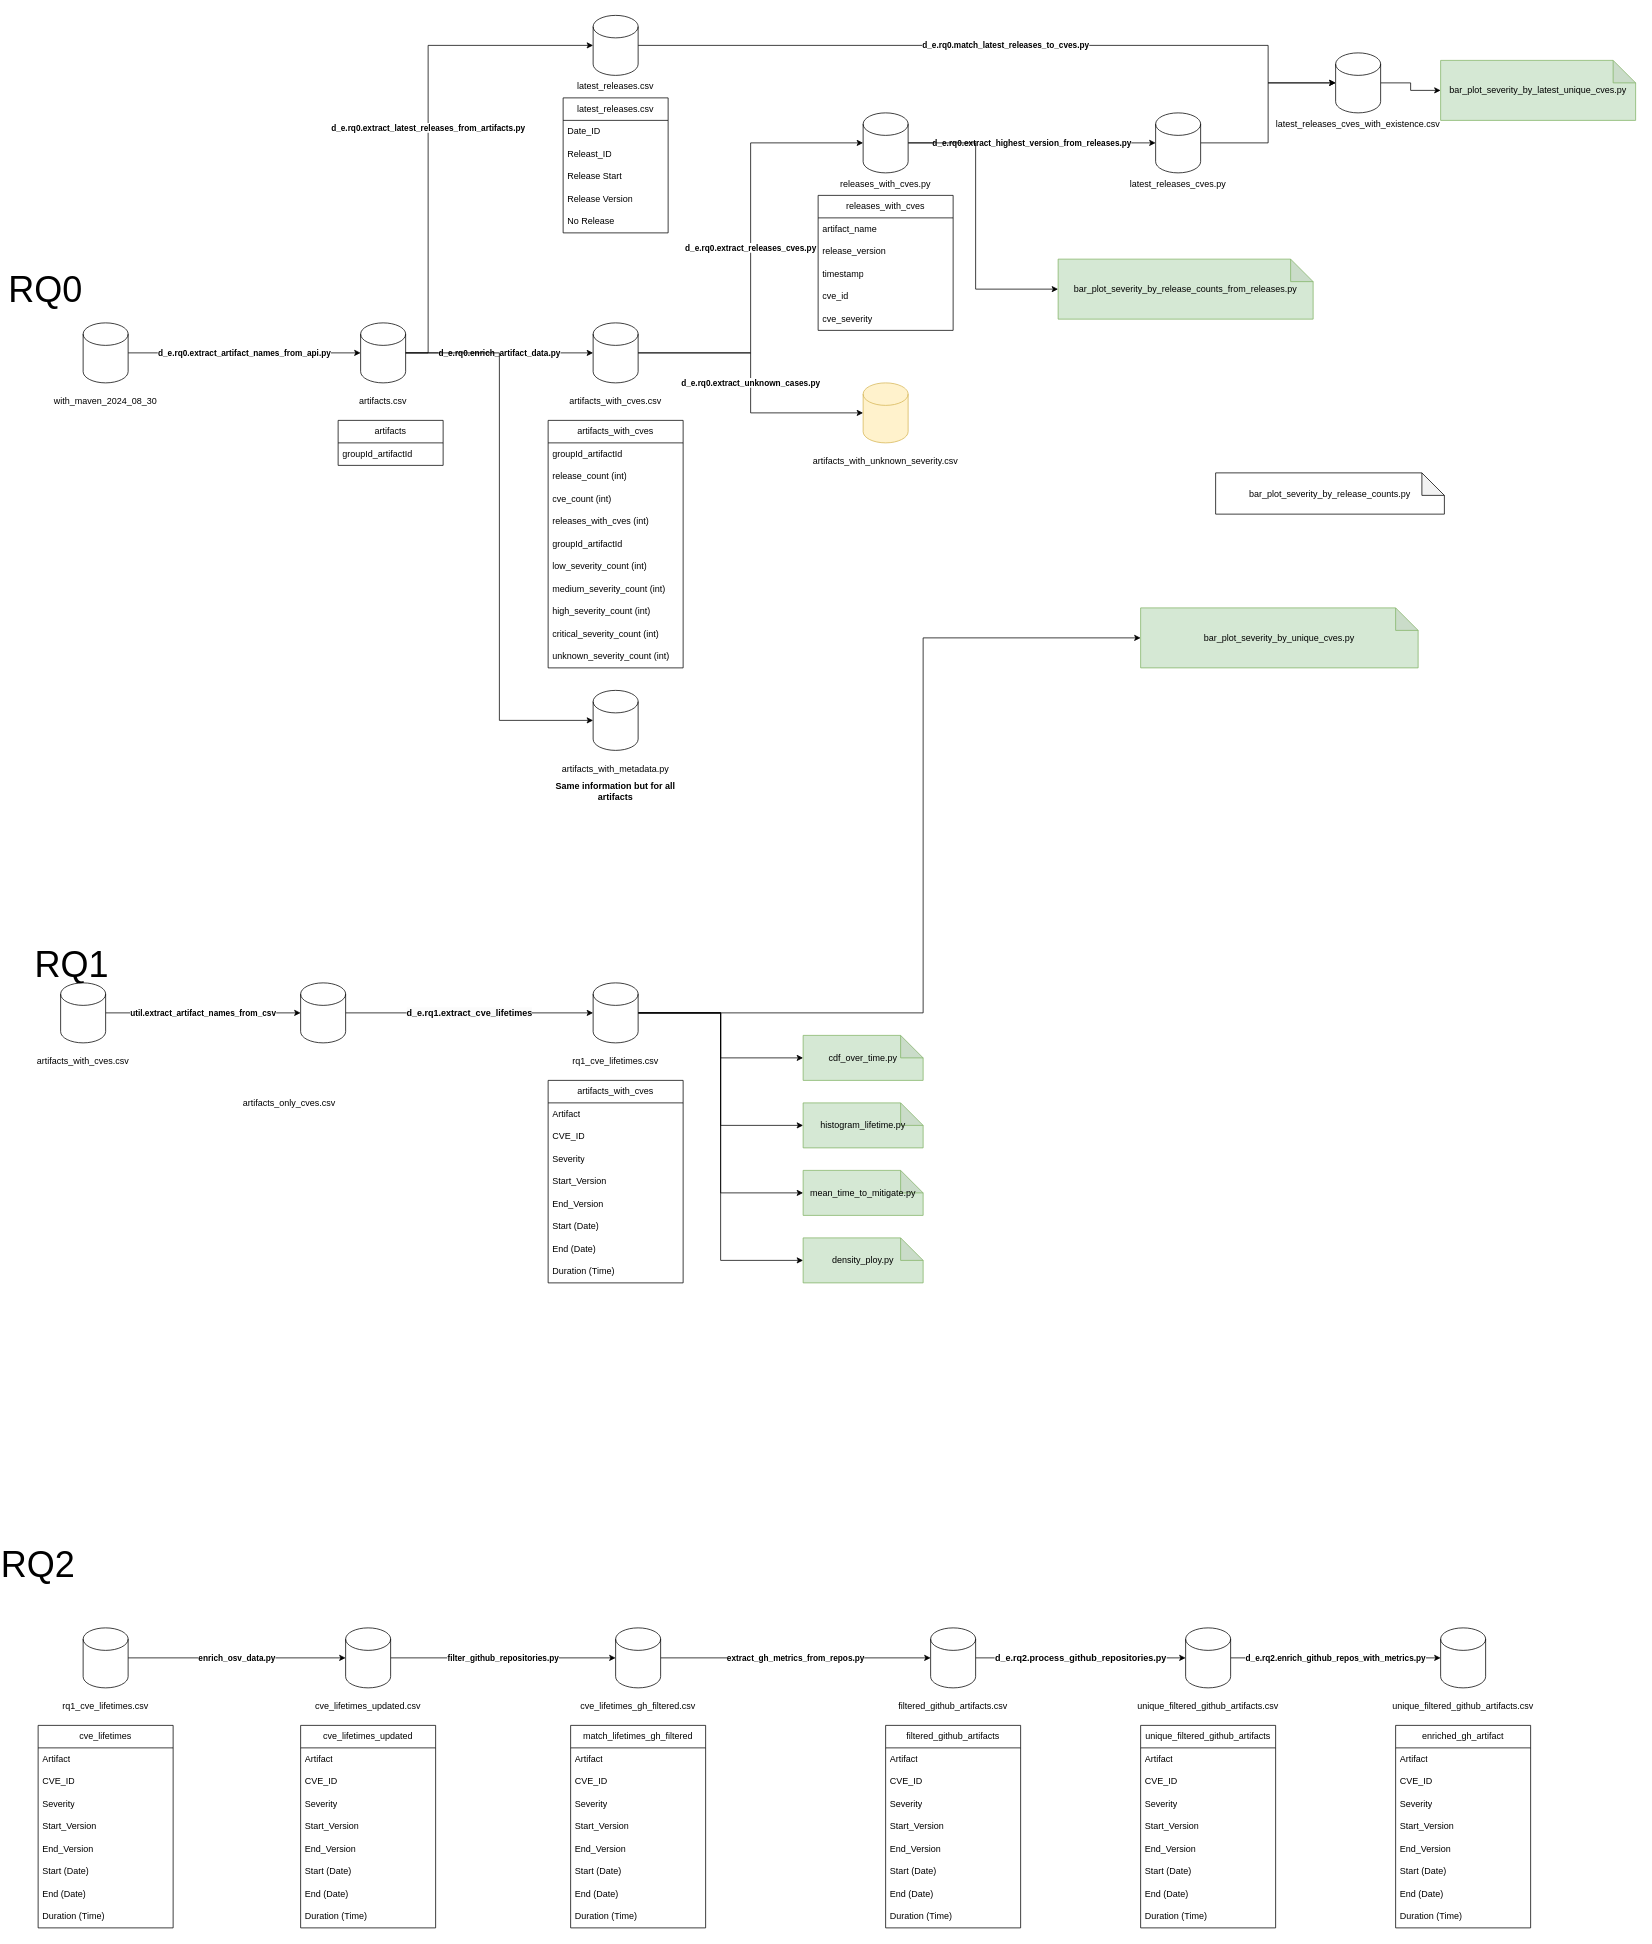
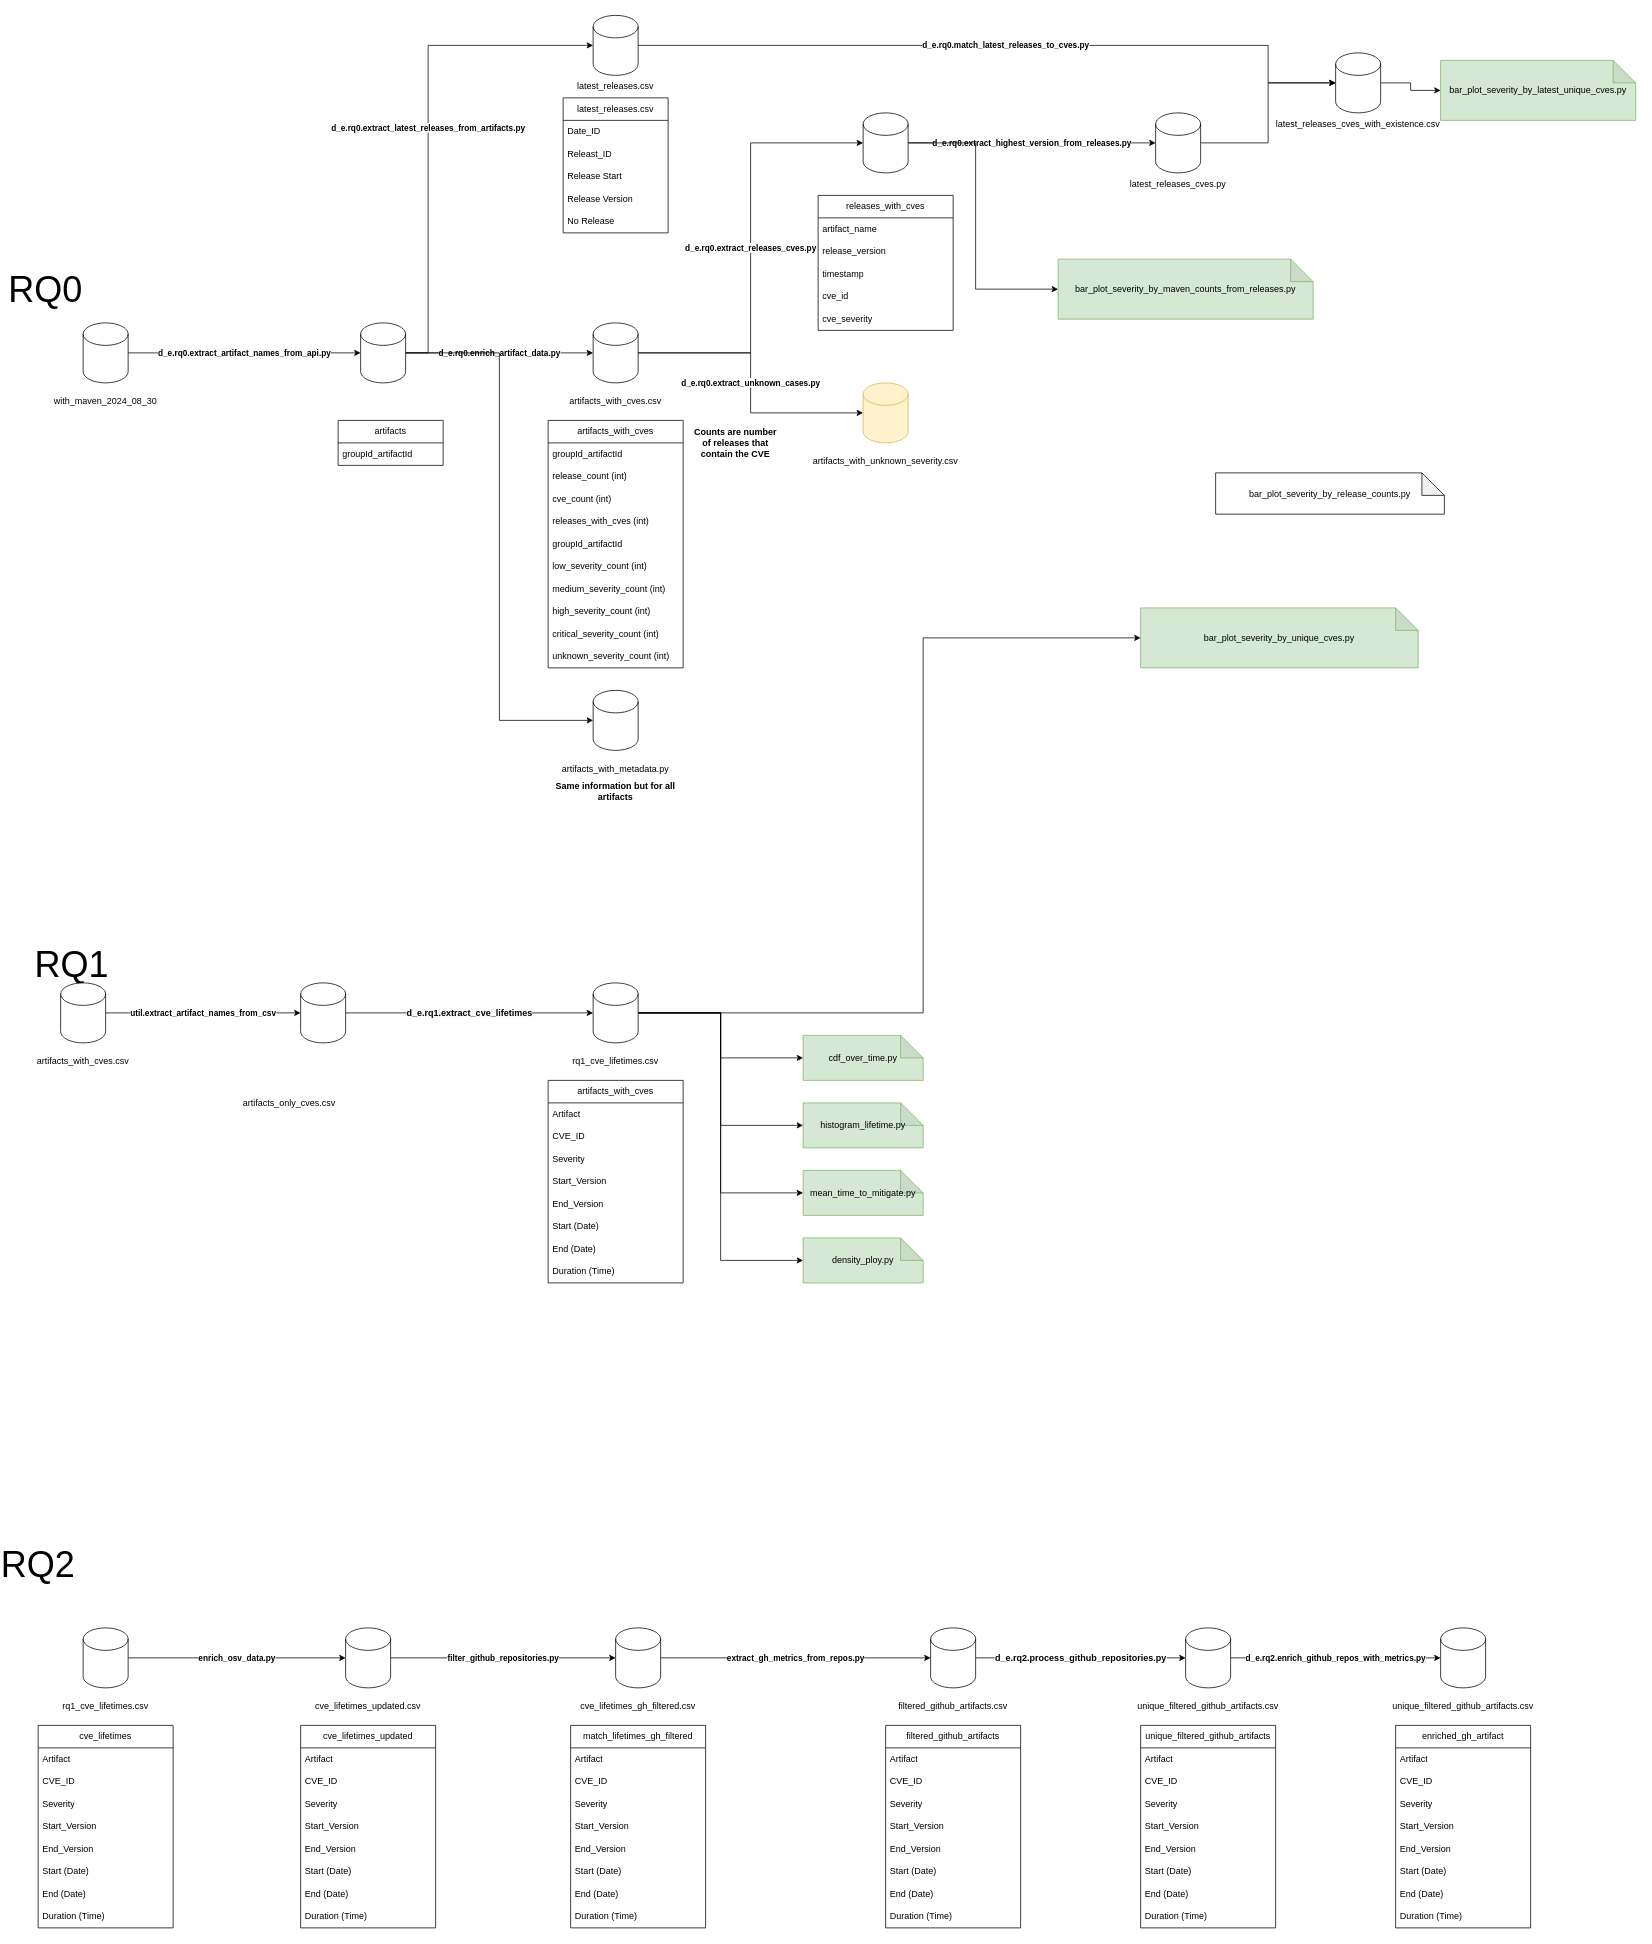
node "releases_with_cves.py": removed
node "bar_plot_severity_by_release_counts_from_releases.py": label "bar_plot_severity_by_release_counts_from_releases.py" -> "bar_plot_severity_by_maven_counts_from_releases.py"
node "artifacts.csv": removed
node "Counts are number of releases that contain the CVE": added
